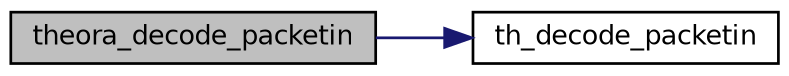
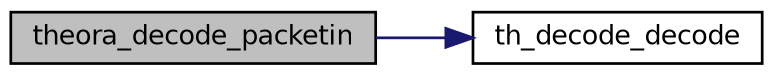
node "th_decode_packetin": label "th_decode_packetin" -> "th_decode_decode"
